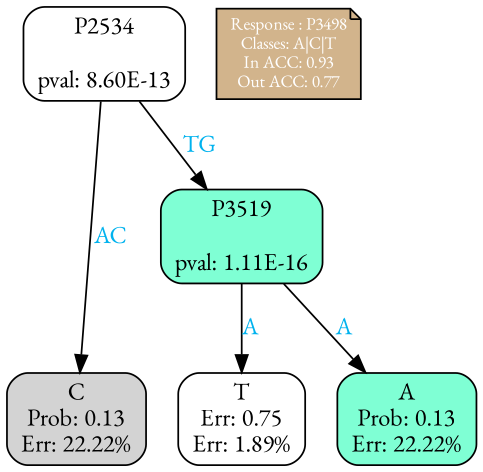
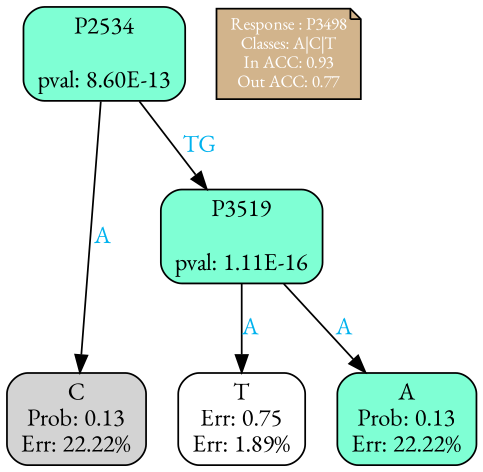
node "P2534 pval: 8.60E-13": fillcolor white -> aquamarine
edge "P2534 pval: 8.60E-13" -> "C Prob: 0.13 Err: 22.22%": label "AC" -> "A"
